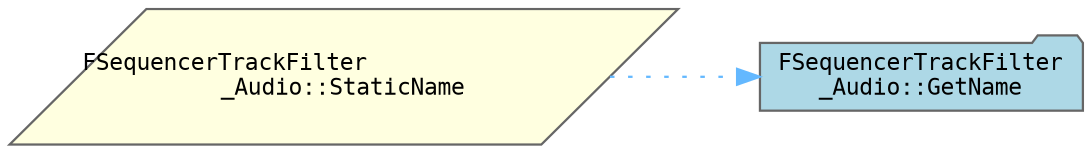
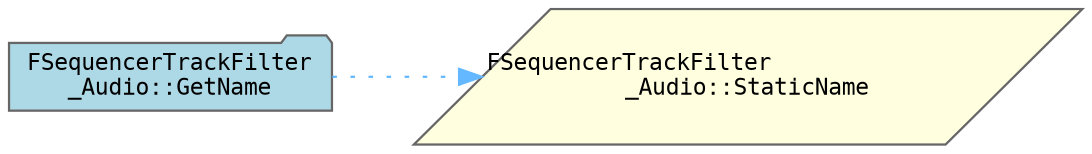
edge "FSequencerTrackFilter _Audio::StaticName" -> "FSequencerTrackFilter _Audio::GetName": reversed
